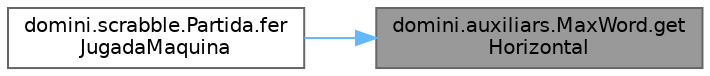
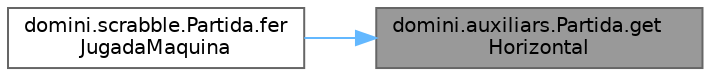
node "domini.auxiliars.MaxWord.get Horizontal": label "domini.auxiliars.MaxWord.get Horizontal" -> "domini.auxiliars.Partida.get Horizontal"
